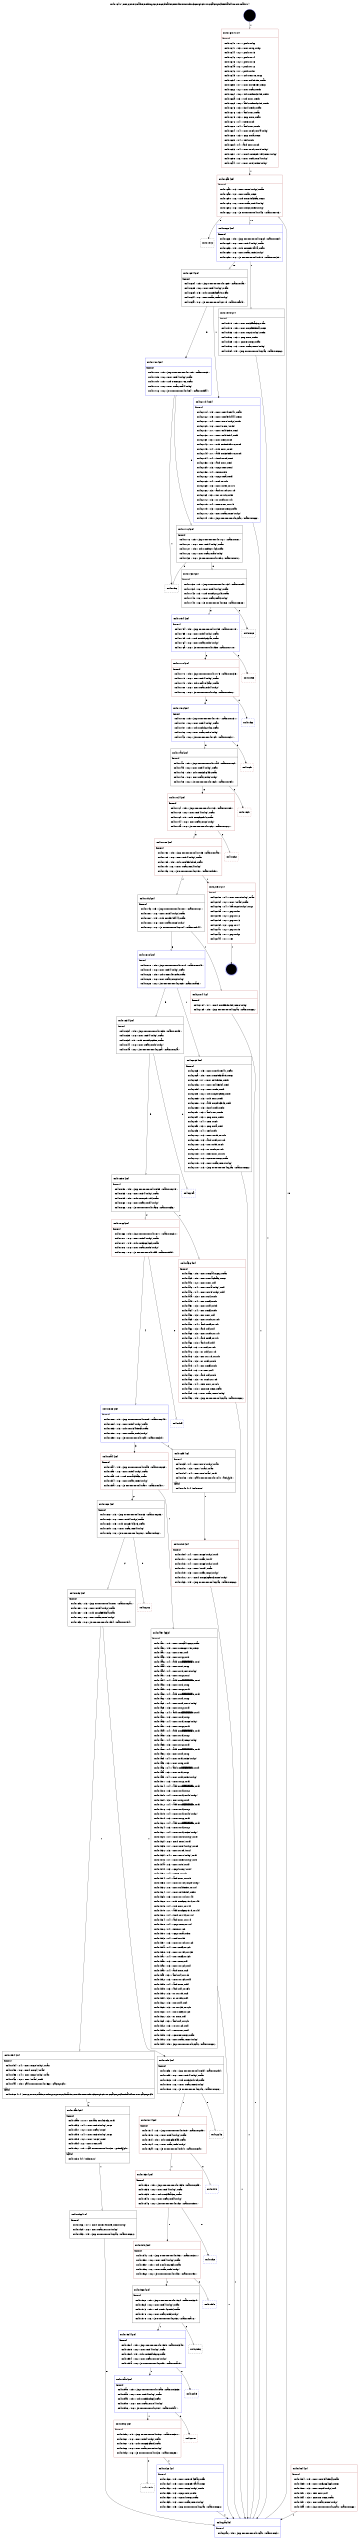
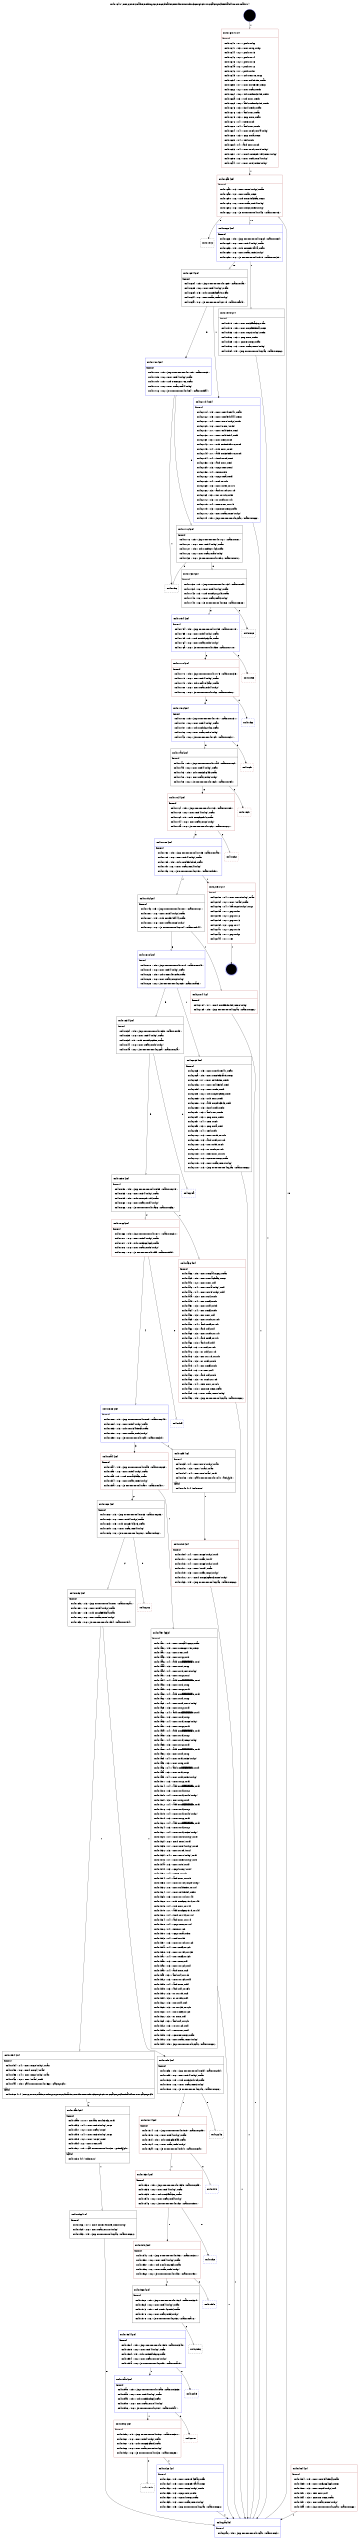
node "0x4017e0 [28]": color brown -> blue
edge "0x401968 [28]" -> "0x401984 [28]": removed, label "1"
